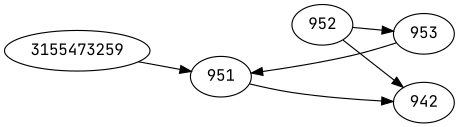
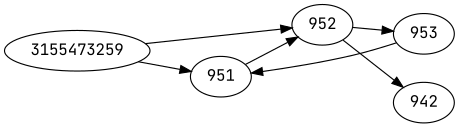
edge "3155473259" -> "952": added
edge "951" -> "942": now "951" -> "952"
